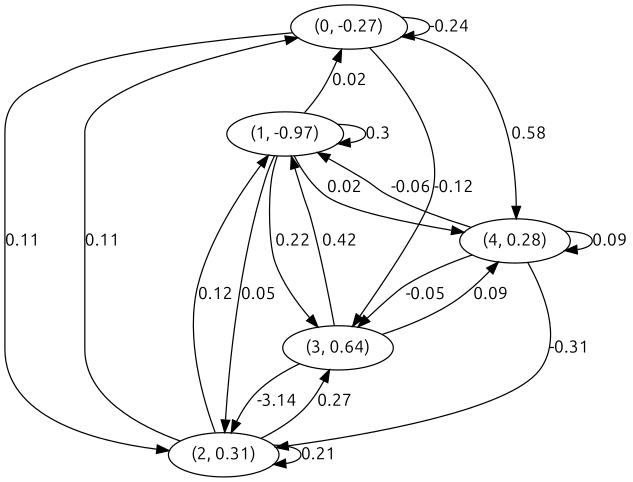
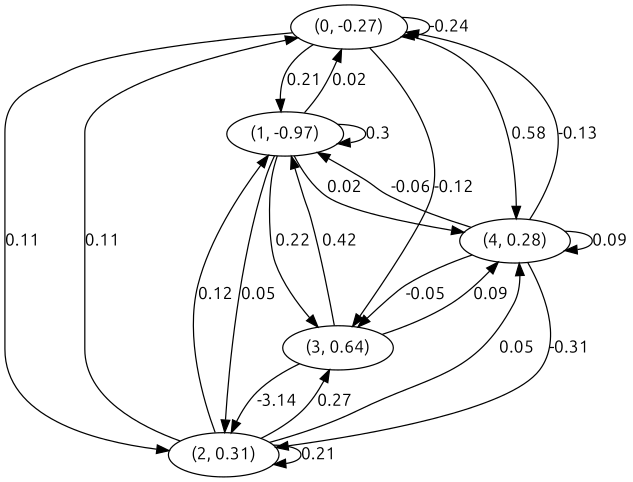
edge "(0, -0.27)" -> "(1, -0.97)": added, label "0.21"
edge "(4, 0.28)" -> "(0, -0.27)": added, label "-0.13"
edge "(2, 0.31)" -> "(4, 0.28)": added, label "0.05"
